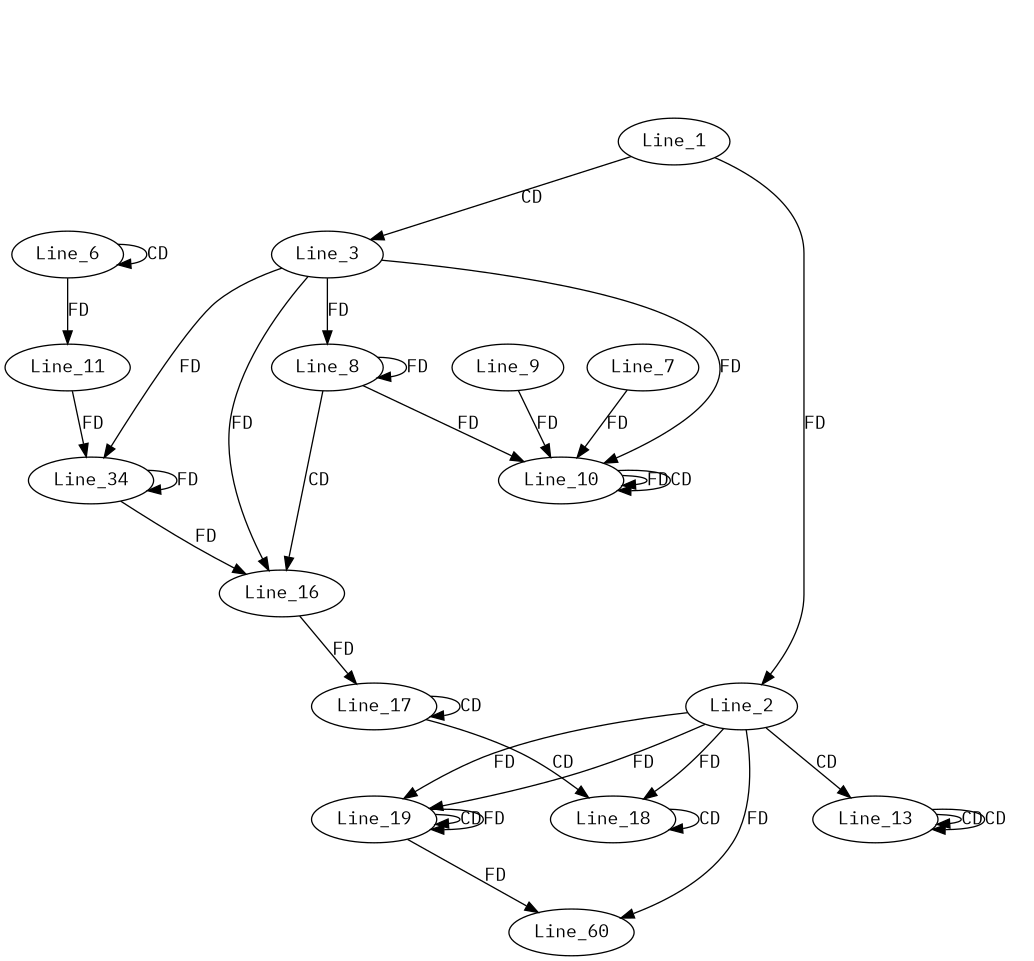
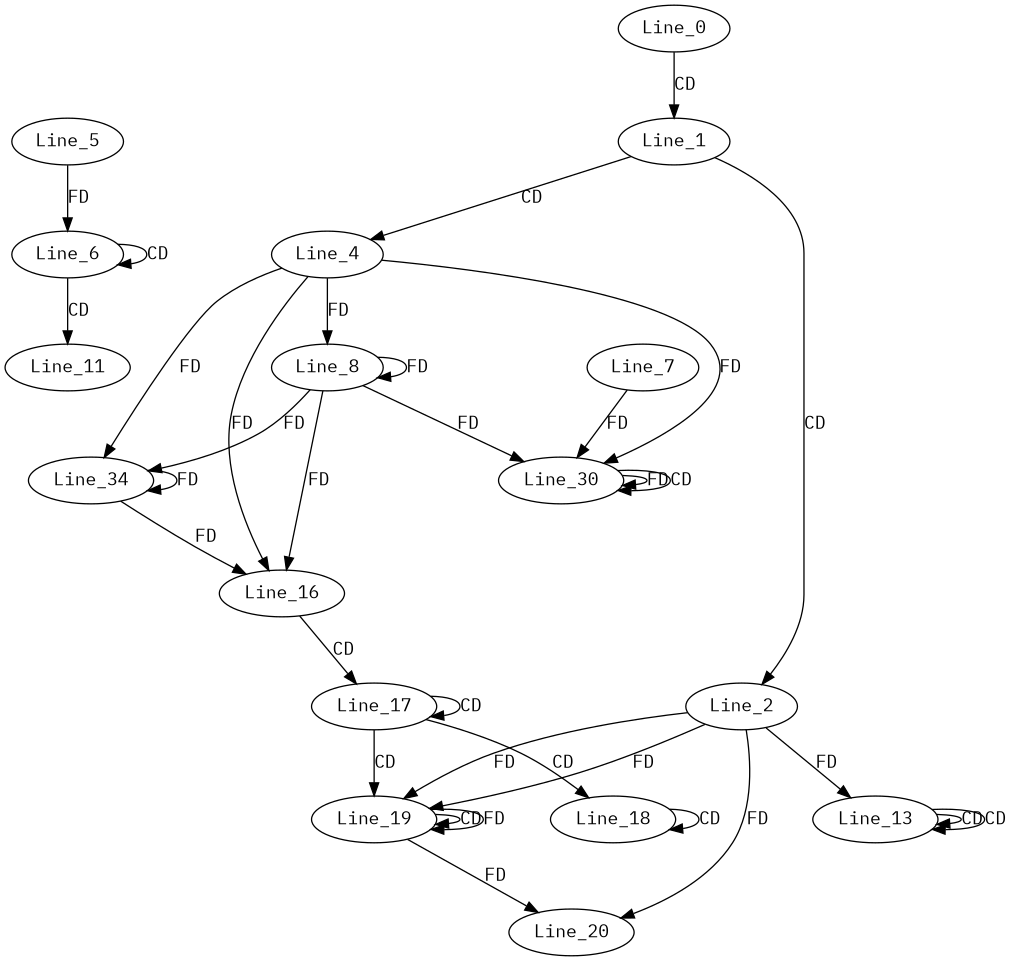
node "Line_0": added
node "Line_5": added
node "Line_3": label "Line_3" -> "Line_4"
edge "Line_6" -> "Line_11": label "FD" -> "CD"
node "Line_9": removed
edge "Line_11" -> "Line_34": now "Line_8" -> "Line_34"
edge "Line_1" -> "Line_2": label "FD" -> "CD"
edge "Line_8" -> "Line_16": label "CD" -> "FD"
node "Line_10": label "Line_10" -> "Line_30"
edge "Line_16" -> "Line_17": label "FD" -> "CD"
edge "Line_17" -> "Line_19": added, label "CD"
edge "Line_2" -> "Line_18": removed, label "FD"
edge "Line_2" -> "Line_13": label "CD" -> "FD"
node "Line_60": label "Line_60" -> "Line_20"
